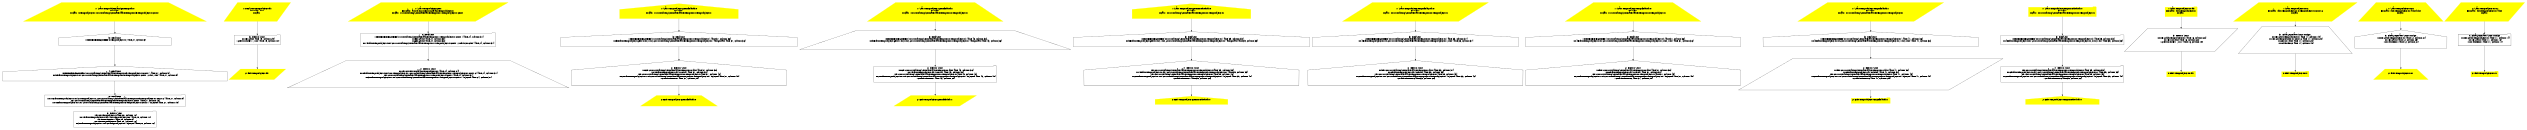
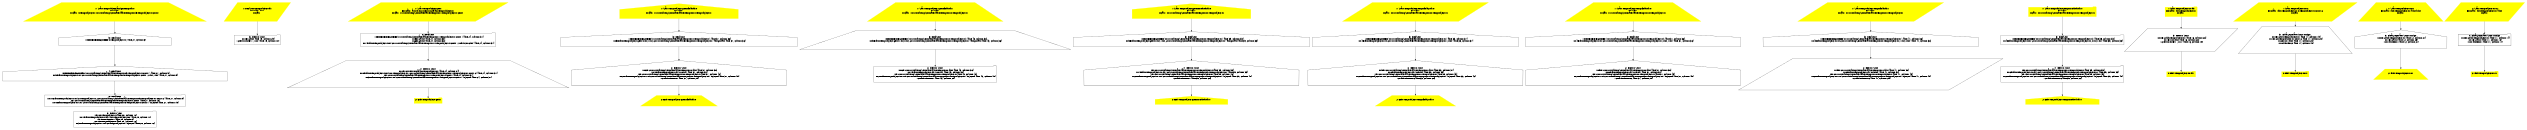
node "2: Exit temp_object::div": removed
node "2: Exit temp_object::getX": added
node "2: Exit temp_object::getX_field_div1": removed
node "2: Exit temp_object::temp_field2_div0": added
node "2: Exit temp_object::temp_field_div1": removed
